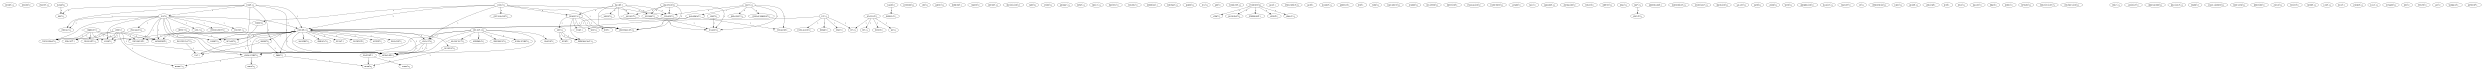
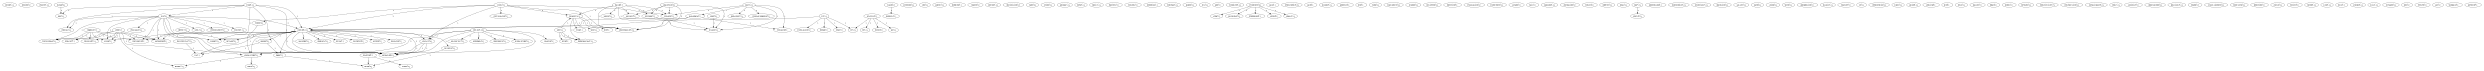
node "invalidates(1)": added
edge "reason(10)" -> "use(1)": reversed
